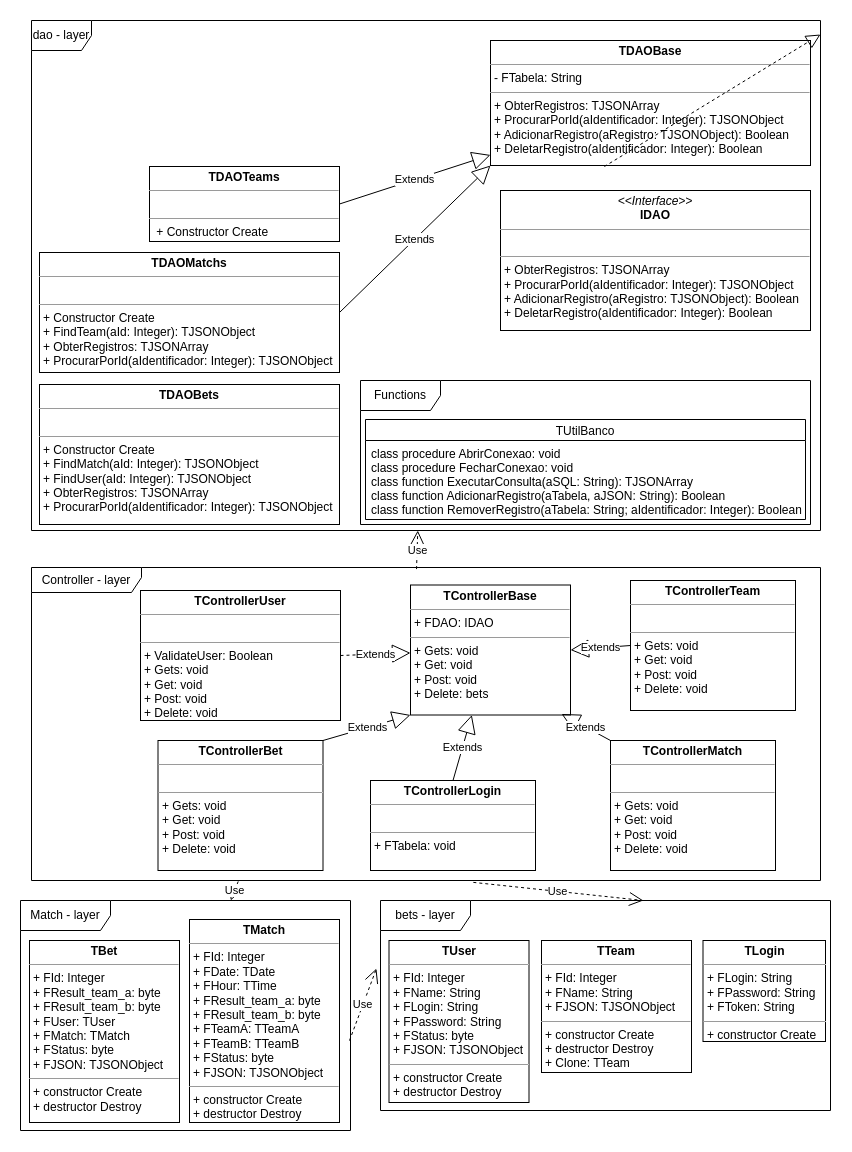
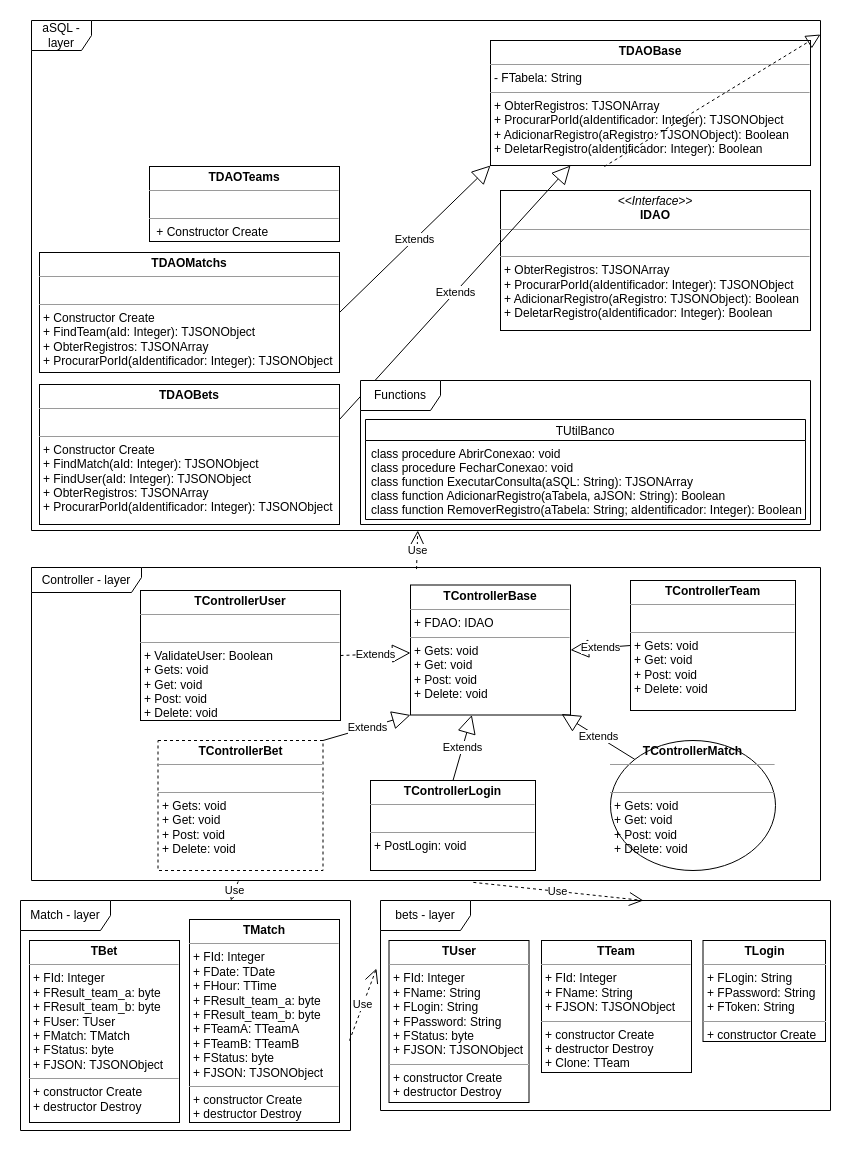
node "dao - layer": label "dao - layer" -> "aSQL - layer"
edge "TDAOTeams + Constructor Create" -> "TDAOBase - FTabela: String + ObterRegistros: TJSONArray + ProcurarPorId(aIdentificador: Integer): TJSONObject + AdicionarRegistro(aRegistro: TJSONObject): Boolean + DeletarRegistro(aIdentificador: Integer): Boolean": removed, label "Extends"
edge "TDAOBets + Constructor Create + FindMatch(aId: Integer): TJSONObject + FindUser(aId: Integer): TJSONObject + ObterRegistros: TJSONArray + ProcurarPorId(aIdentificador: Integer): TJSONObject" -> "TDAOBase - FTabela: String + ObterRegistros: TJSONArray + ProcurarPorId(aIdentificador: Integer): TJSONObject + AdicionarRegistro(aRegistro: TJSONObject): Boolean + DeletarRegistro(aIdentificador: Integer): Boolean": added, label "Extends"
node "TControllerBase + FDAO: IDAO + Gets: void + Get: void + Post: void + Delete: bets": label "TControllerBase + FDAO: IDAO + Gets: void + Get: void + Post: void + Delete: bets" -> "TControllerBase + FDAO: IDAO + Gets: void + Get: void + Post: void + Delete: void"
node "TControllerLogin + FTabela: void": label "TControllerLogin + FTabela: void" -> "TControllerLogin + PostLogin: void"
node "TControllerBet + Gets: void + Get: void + Post: void + Delete: void": style solid -> dashed
node "TControllerMatch + Gets: void + Get: void + Post: void + Delete: void": shape rectangle -> ellipse
